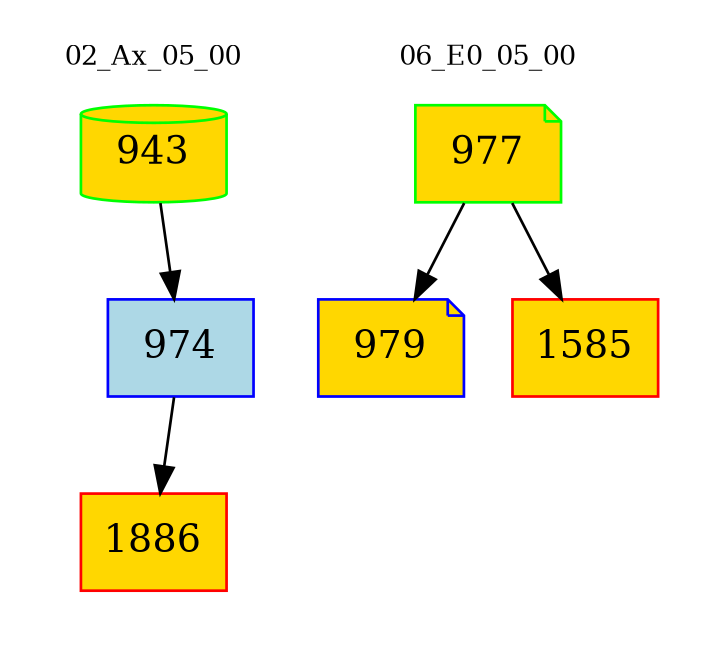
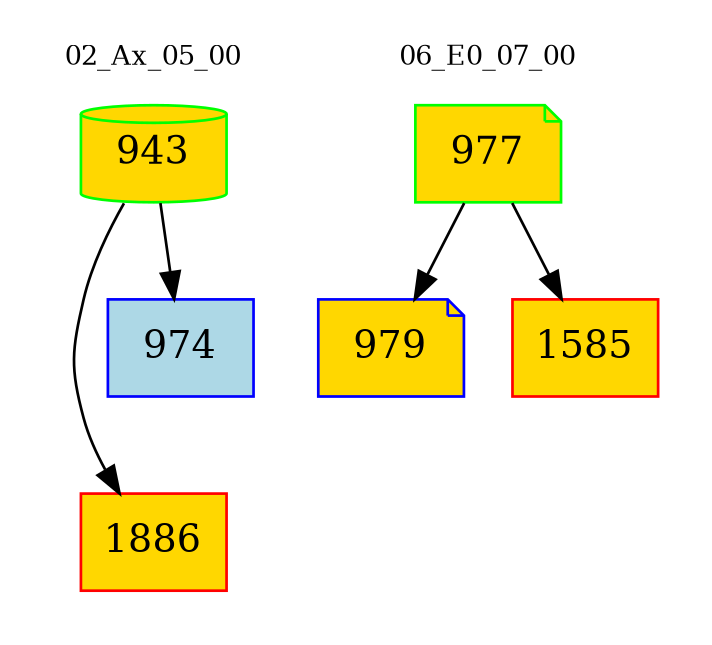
cluster "06_E0_05_00": label "06_E0_05_00" -> "06_E0_07_00"
edge "974" -> "1886": now "943" -> "1886"
